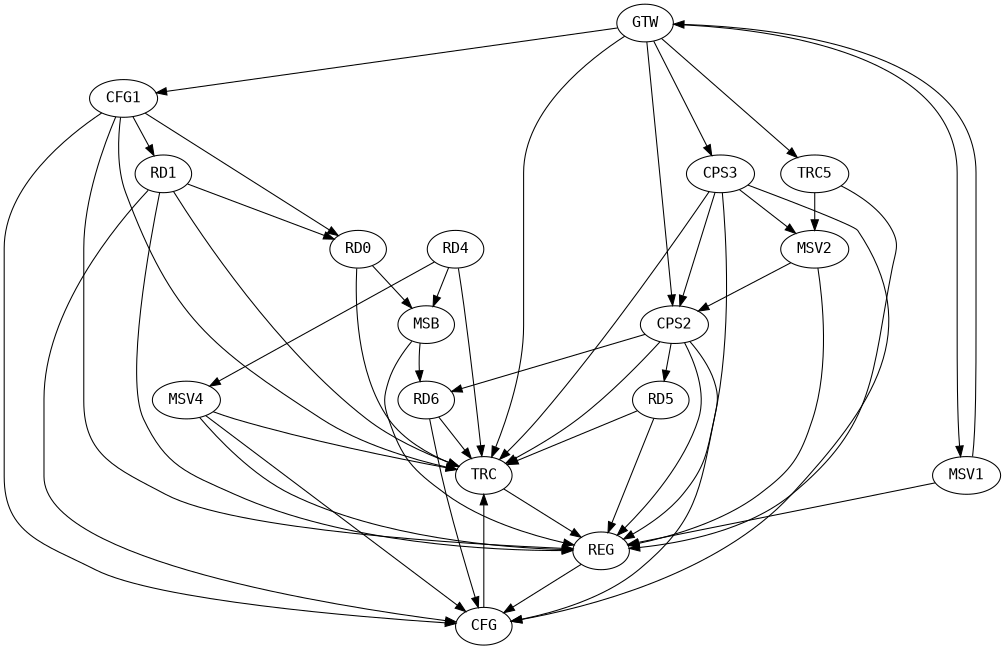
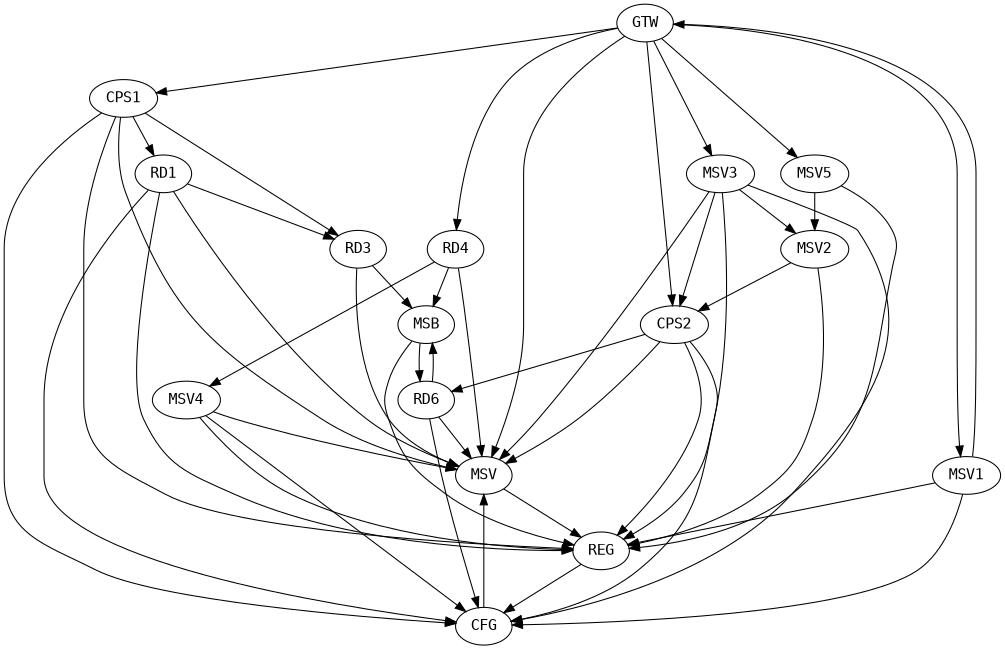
edge "GTW" -> "RD4": added
node "CFG1": label "CFG1" -> "CPS1"
node "CPS3": label "CPS3" -> "MSV3"
node "TRC5": label "TRC5" -> "MSV5"
node "RD0": label "RD0" -> "RD3"
edge "RD6" -> "MSB": added
node "RD5": removed
node "TRC": label "TRC" -> "MSV"
edge "MSV1" -> "CFG": added
